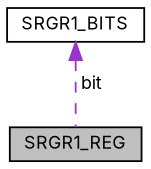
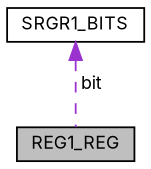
node "SRGR1_REG": label "SRGR1_REG" -> "REG1_REG"
